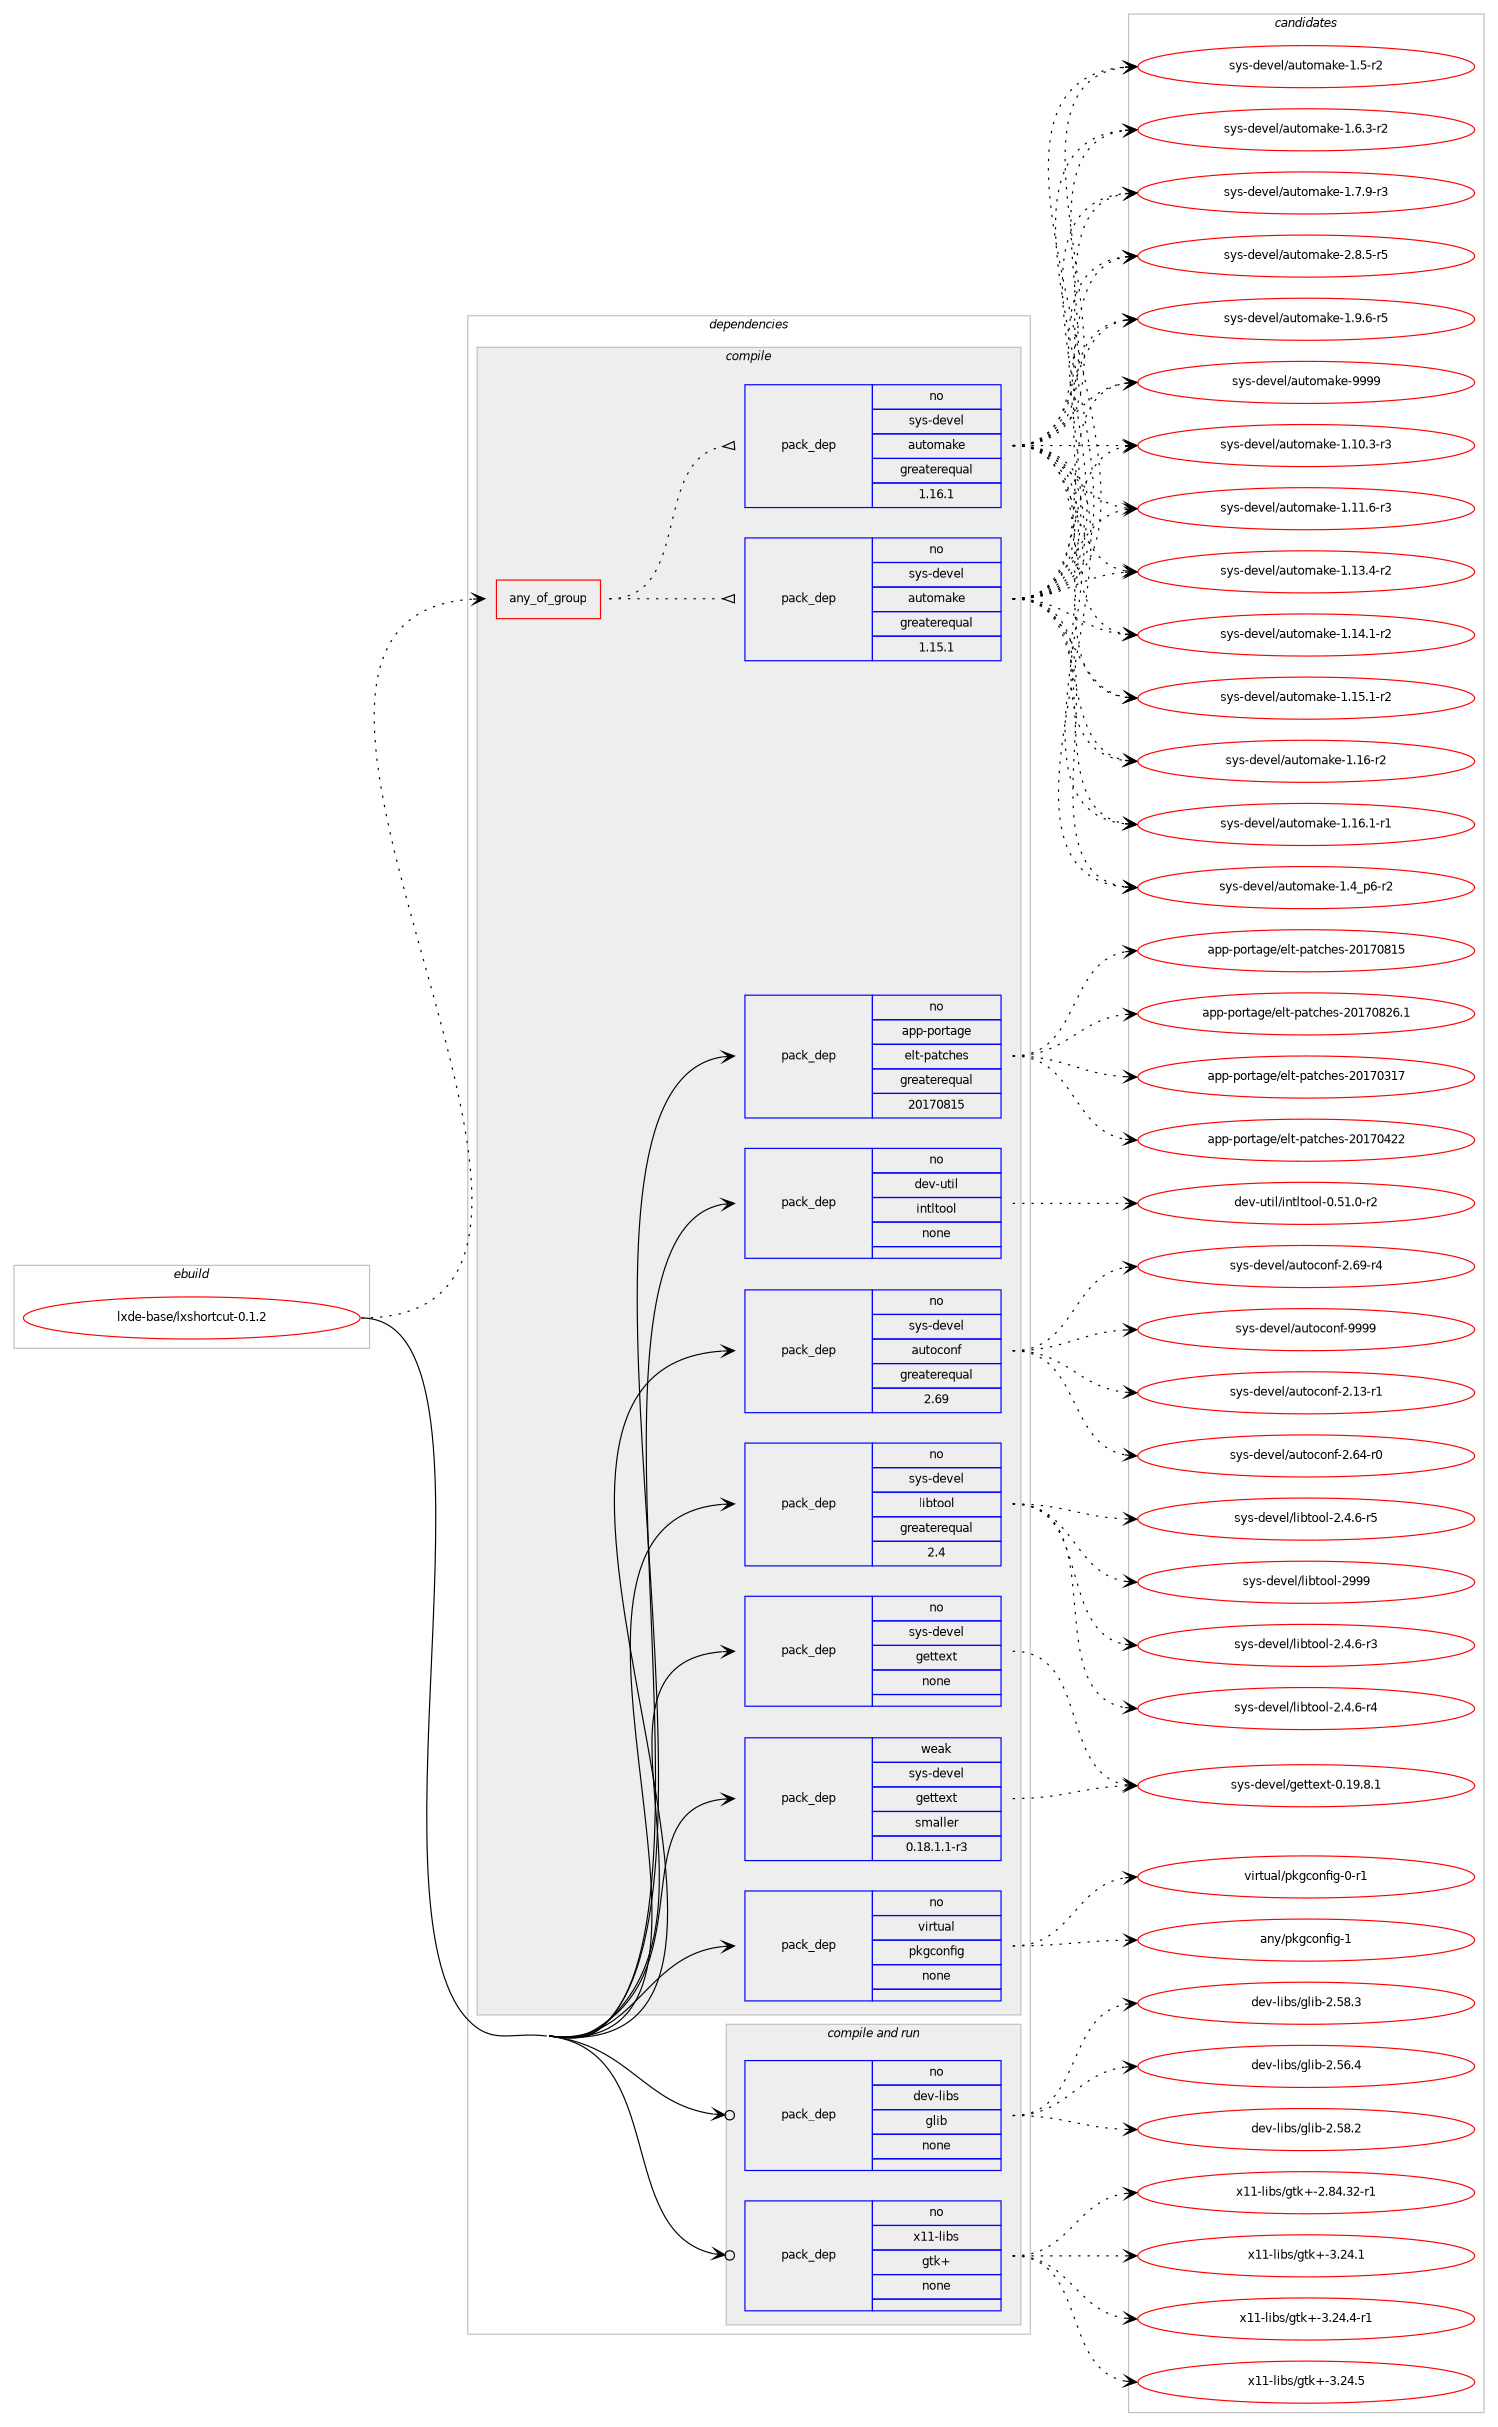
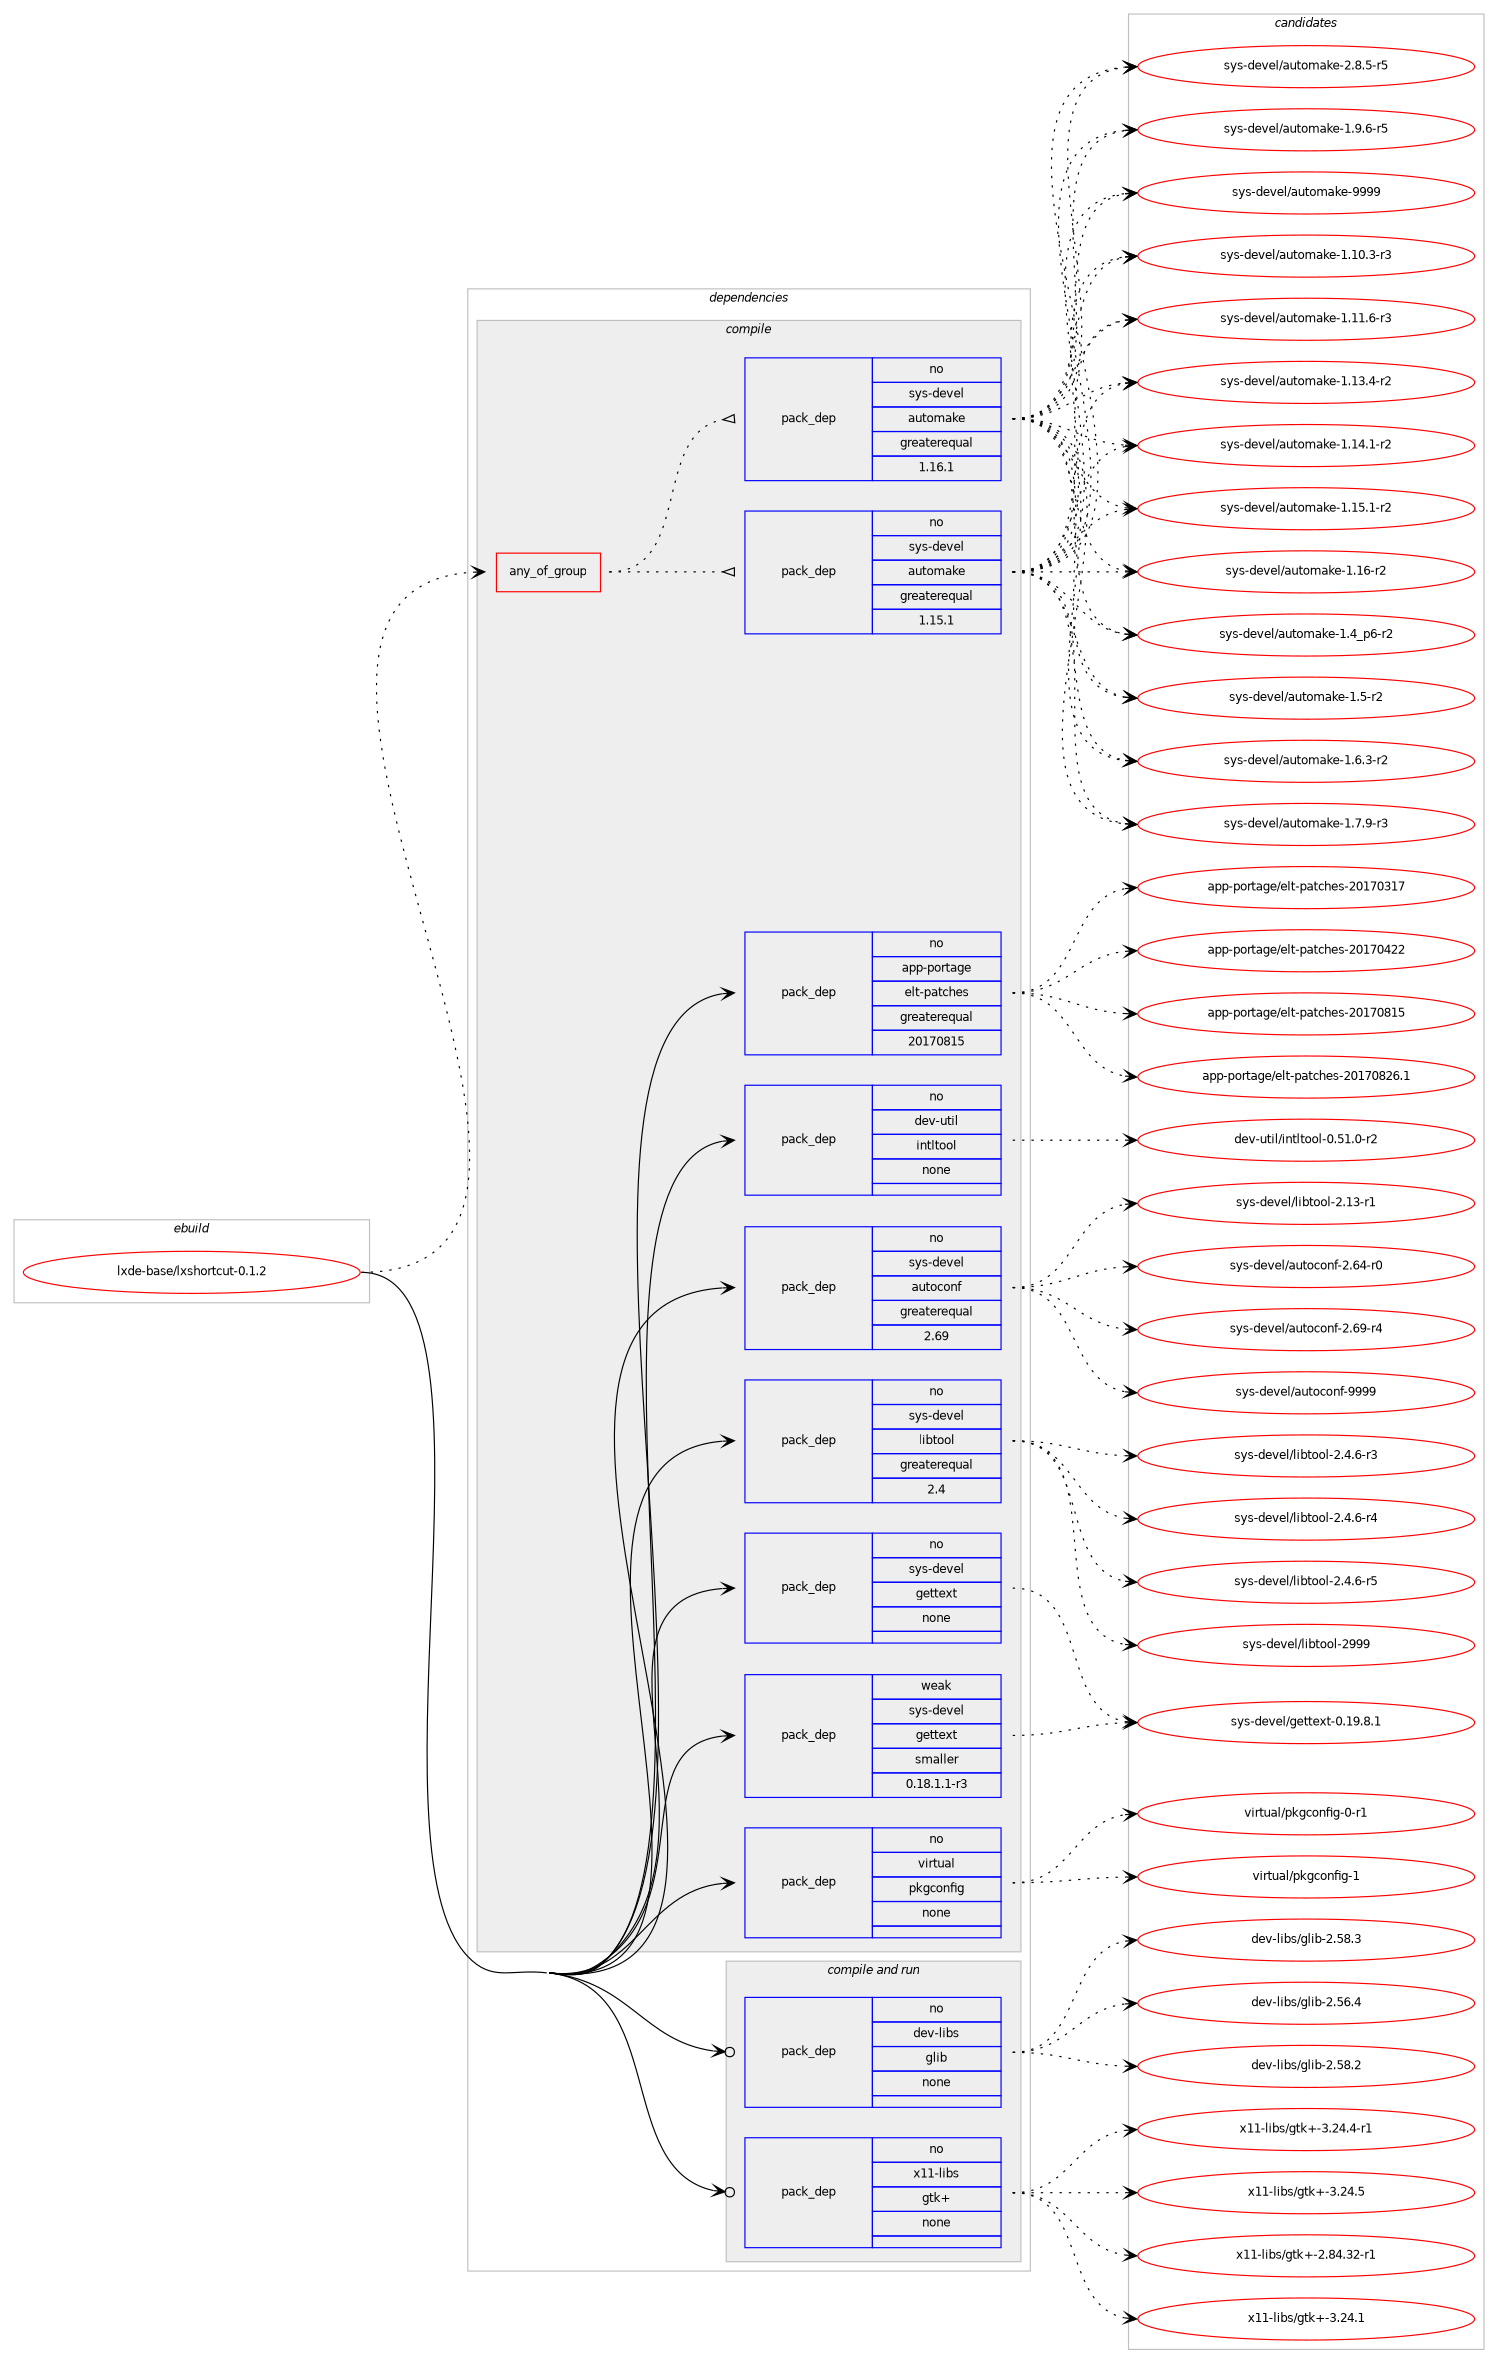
node "sys-devel/automake-1.16.1-r1": removed
node "sys-devel/autoconf-2.13-r1": label "sys-devel/autoconf-2.13-r1" -> "sys-devel/libtool-2.13-r1"
node "any/pkgconfig-1": label "any/pkgconfig-1" -> "virtual/pkgconfig-1"
